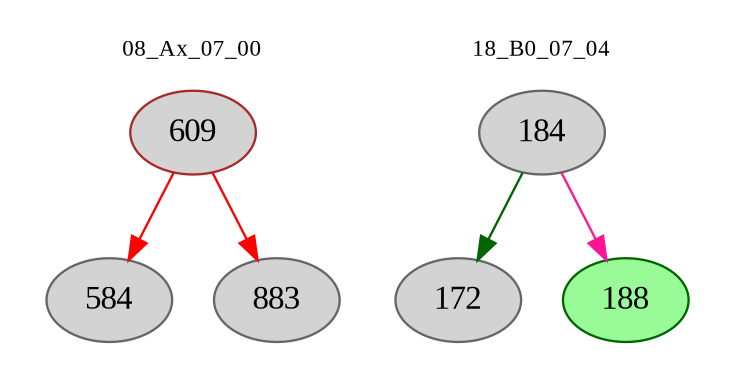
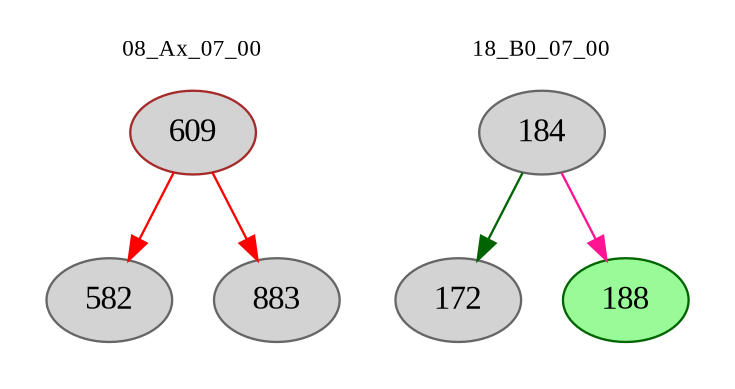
cluster "18_B0_07_04": label "18_B0_07_04" -> "18_B0_07_00"
node "584": label "584" -> "582"
